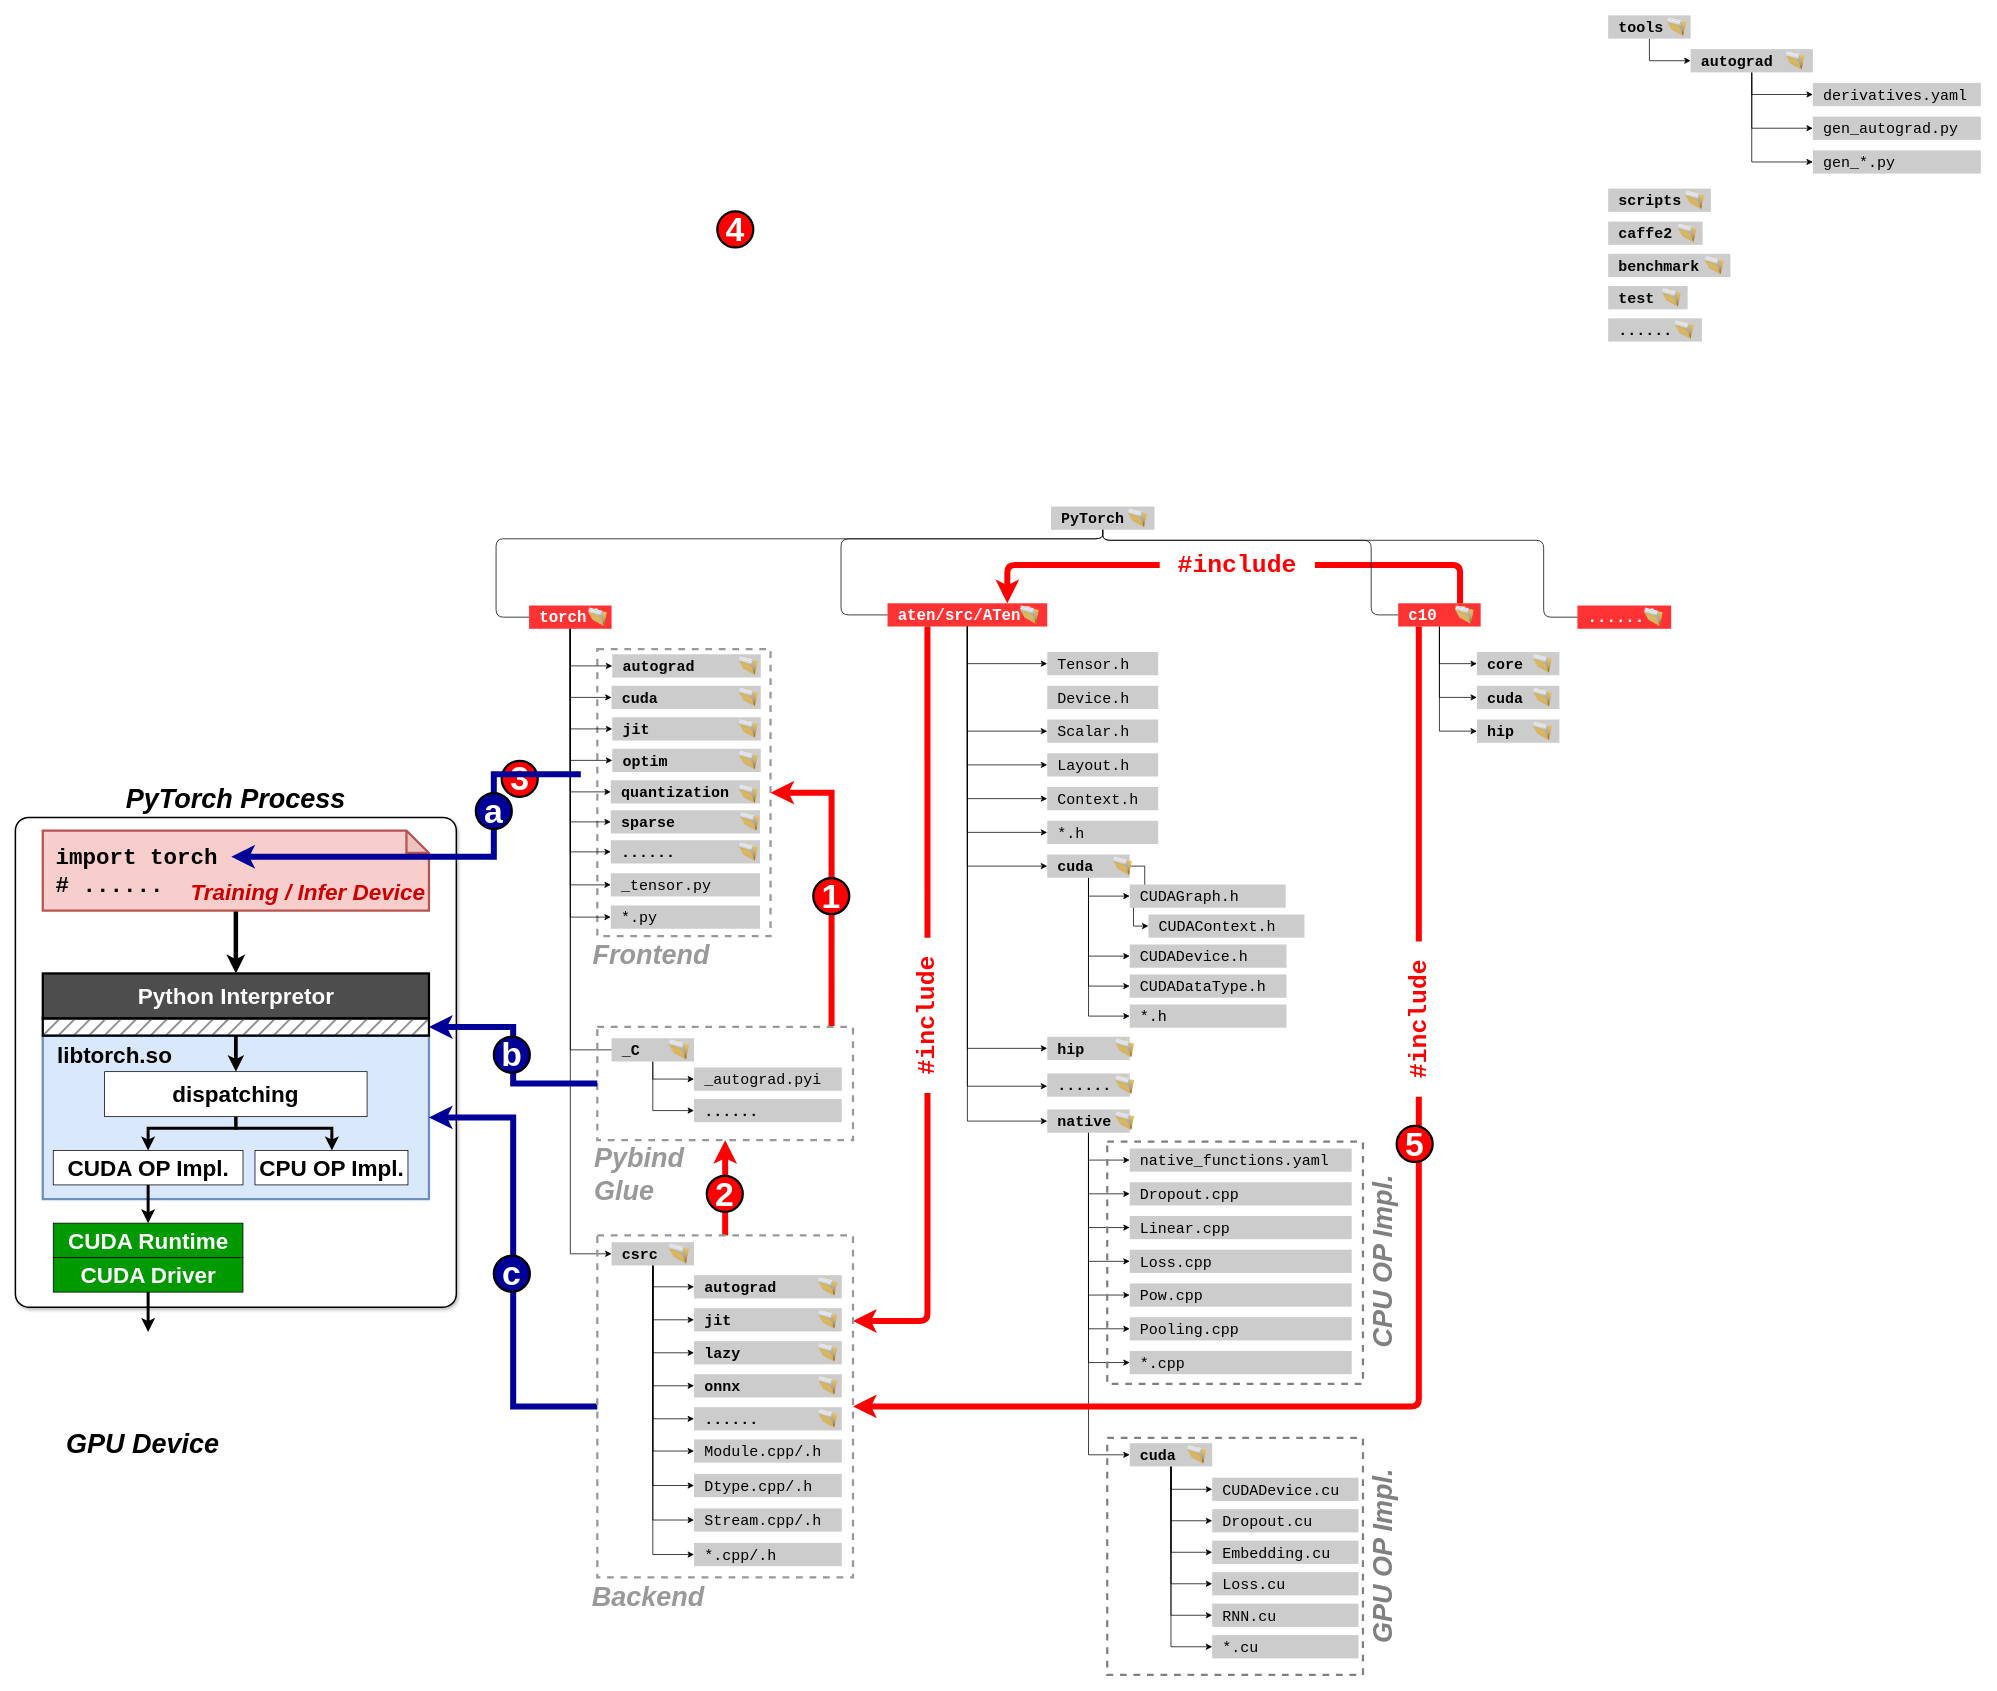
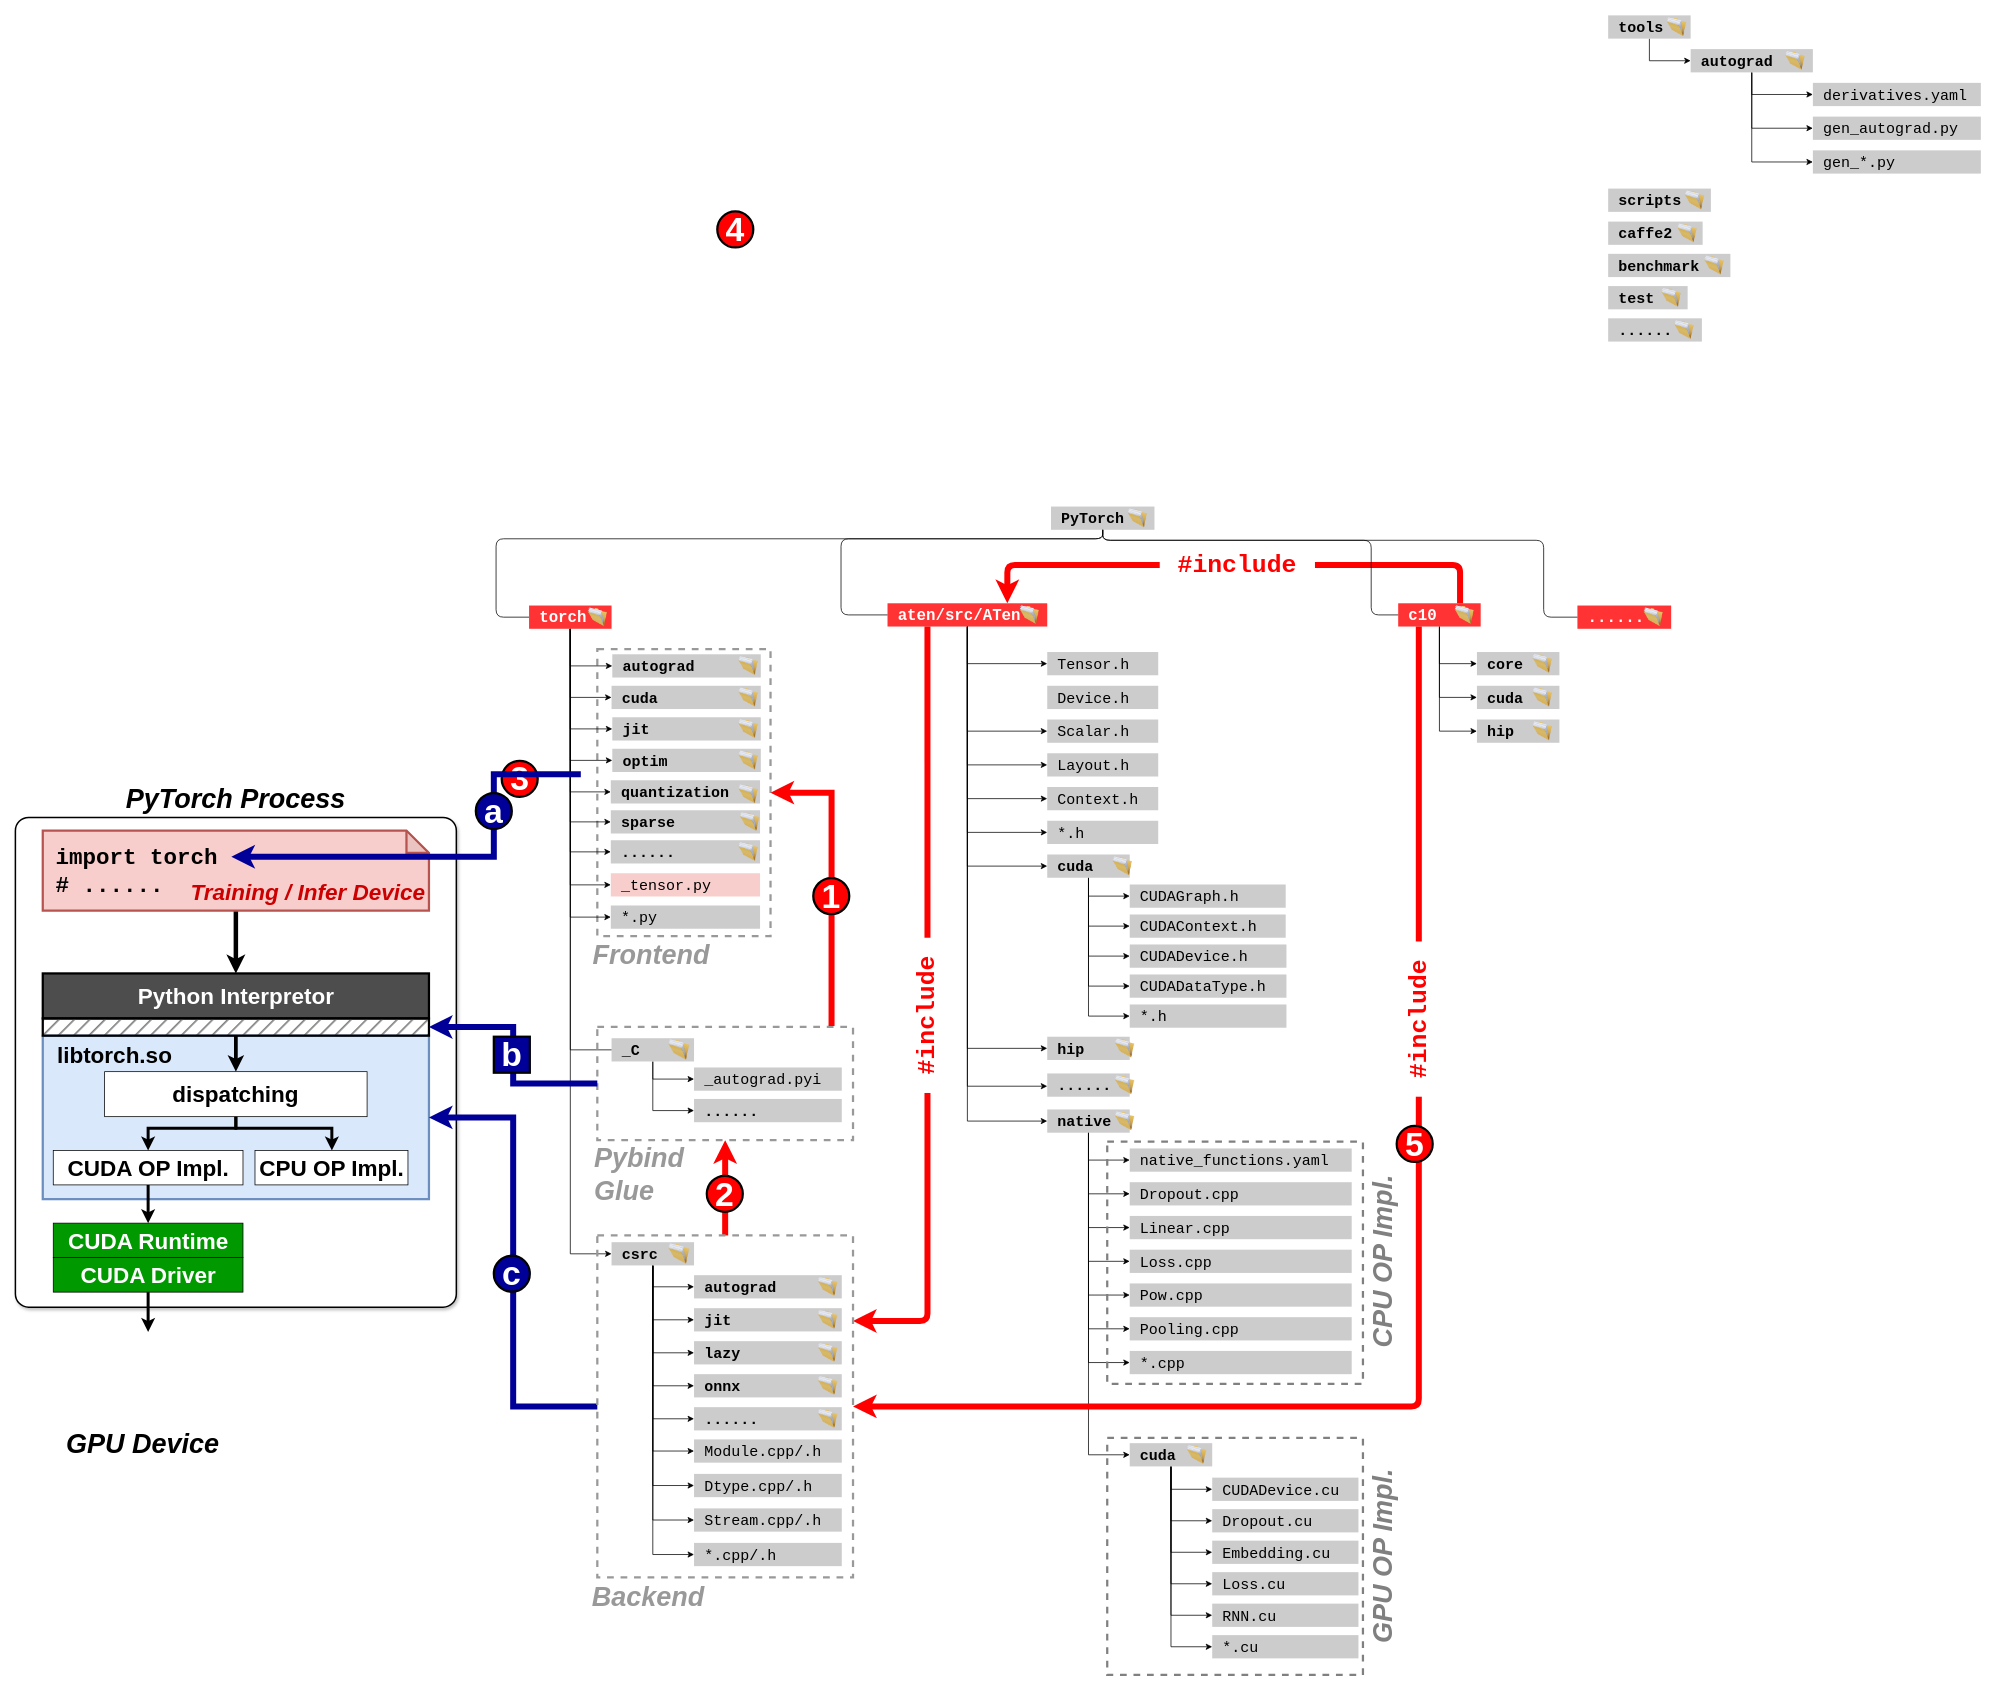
node "_tensor.py": fillcolor #cccccc -> #f8cecc
node "CUDAContext.h": moved (1227, 926) -> (1208, 926)
node "b": shape ellipse -> rectangle
